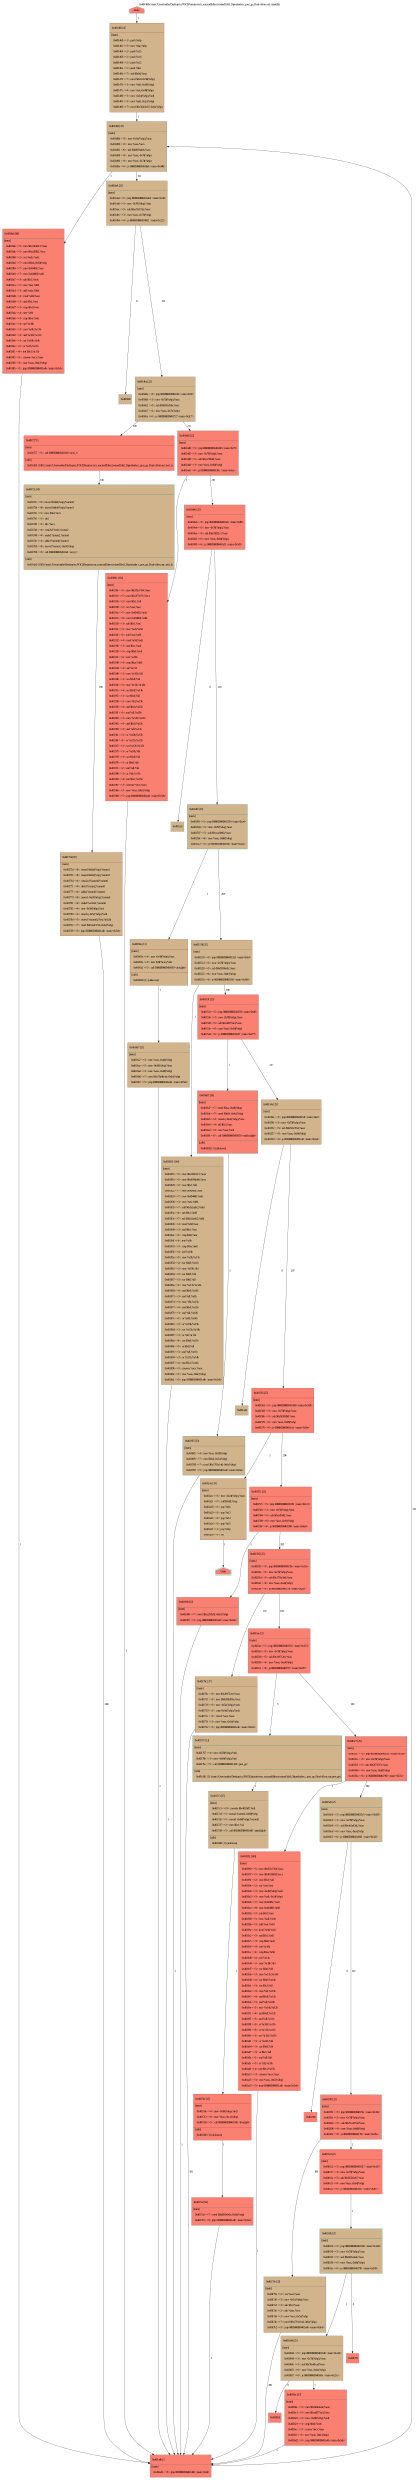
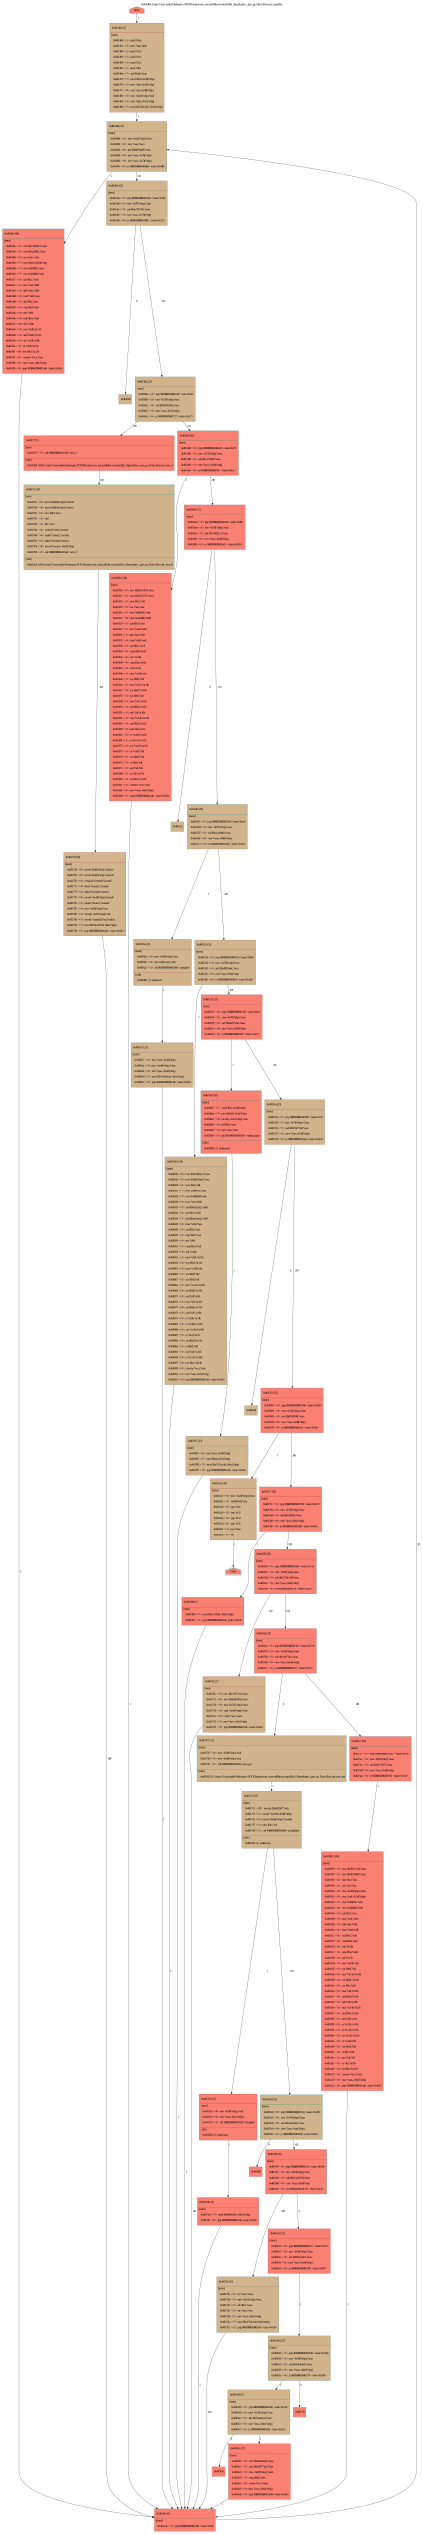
edge "0x4015c7 [25]" -> "0x4015e0 [25]": now "0x4017c3 [27]" -> "0x4015e0 [25]"
